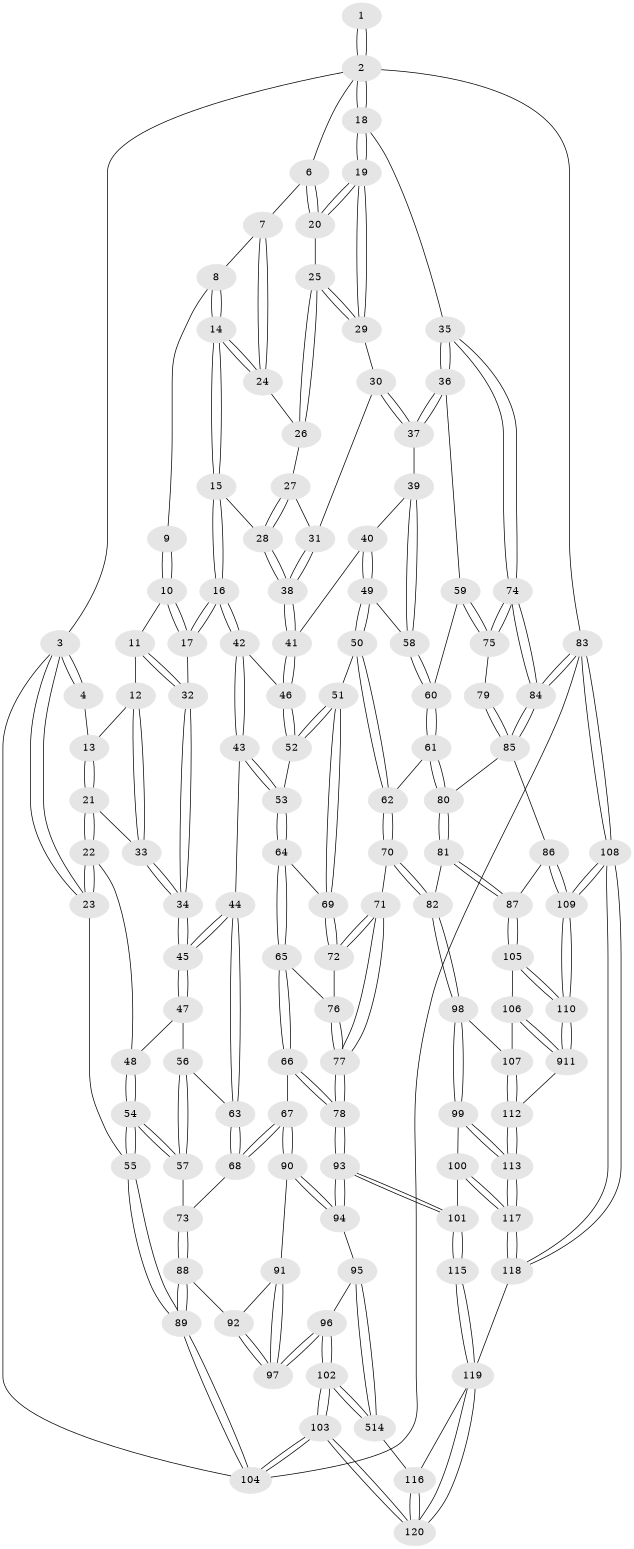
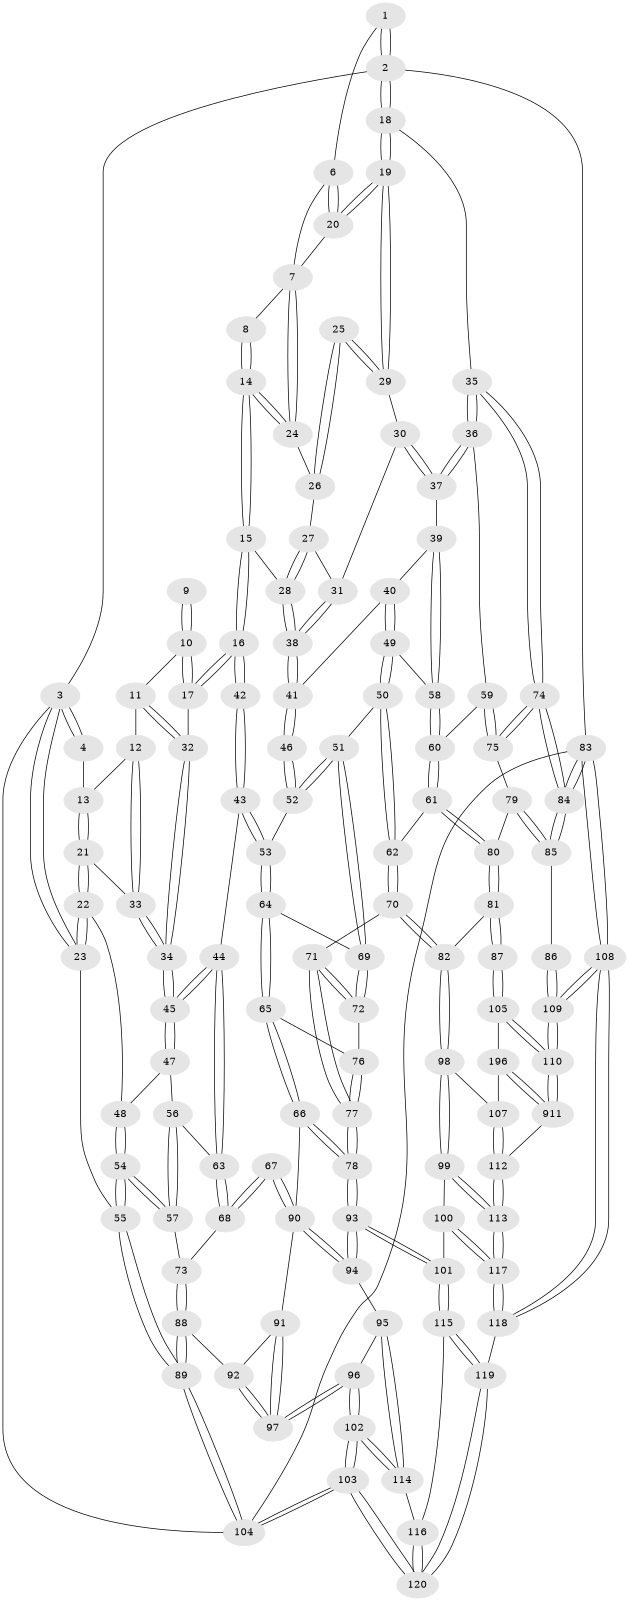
edge "2" -- "6": now "1" -- "6"
edge "20" -- "25": now "20" -- "7"
edge "8" -- "9": removed
edge "42" -- "46": removed
edge "85" -- "80": now "79" -- "80"
edge "86" -- "87": removed
node "106": label "106" -> "196"
edge "66" -- "67": now "66" -- "90"
node "514": label "514" -> "114"
edge "119" -- "116": now "115" -- "116"
